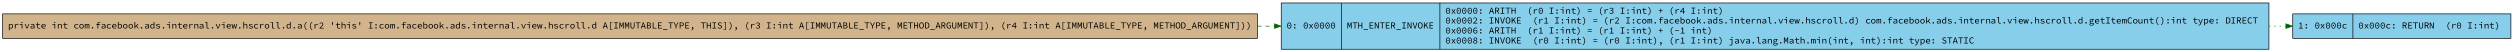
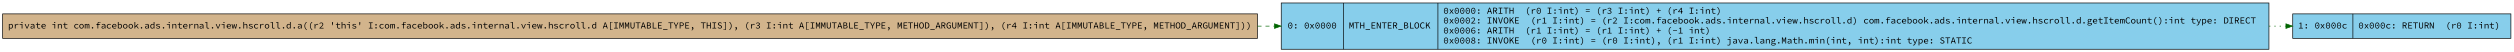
node "0: 0x0000": text "MTH_ENTER_INVOKE" -> "MTH_ENTER_BLOCK"
